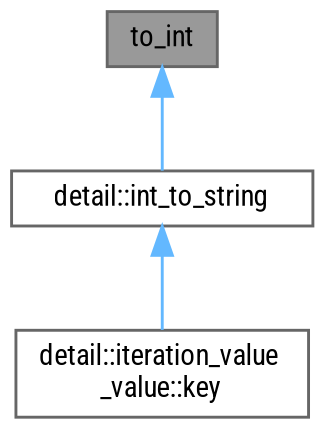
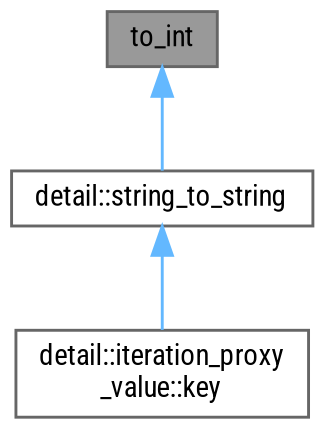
node "detail::int_to_string": label "detail::int_to_string" -> "detail::string_to_string"
node "detail::iteration_value _value::key": label "detail::iteration_value _value::key" -> "detail::iteration_proxy _value::key"
